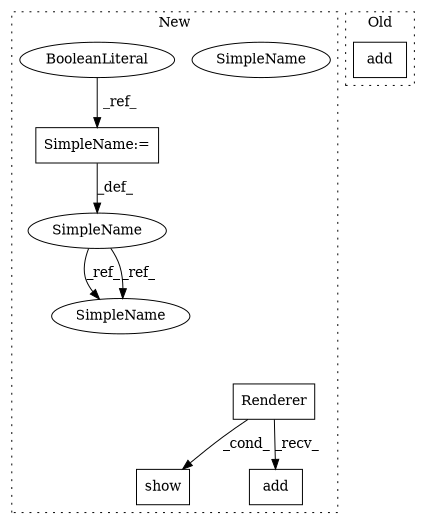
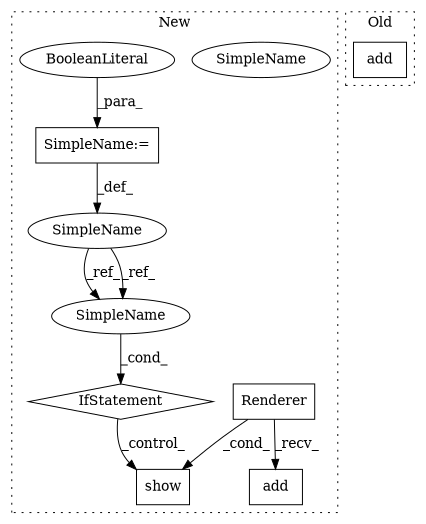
edge "BooleanLiteral" -> "SimpleName:=": label "_ref_" -> "_para_"
node "IfStatement": added
